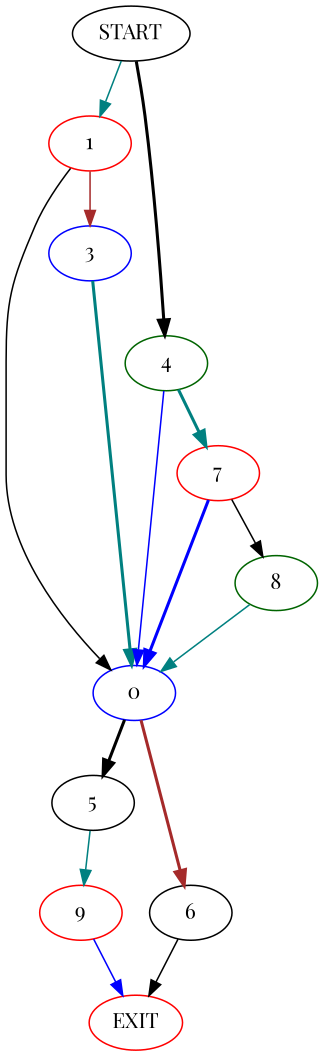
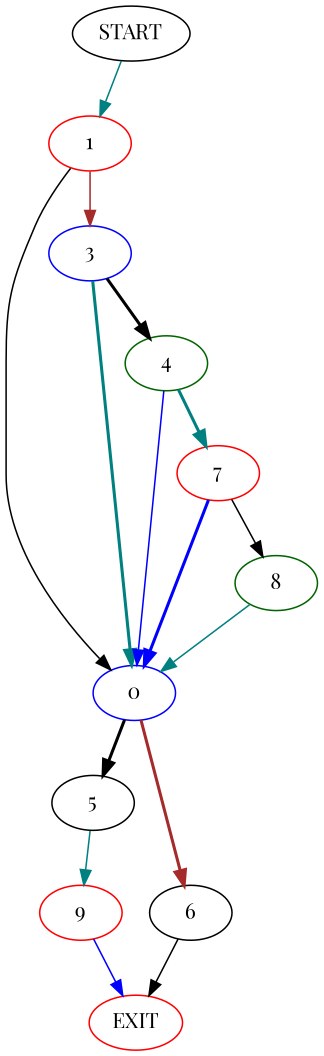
edge "START" -> "4": now "3" -> "4"
